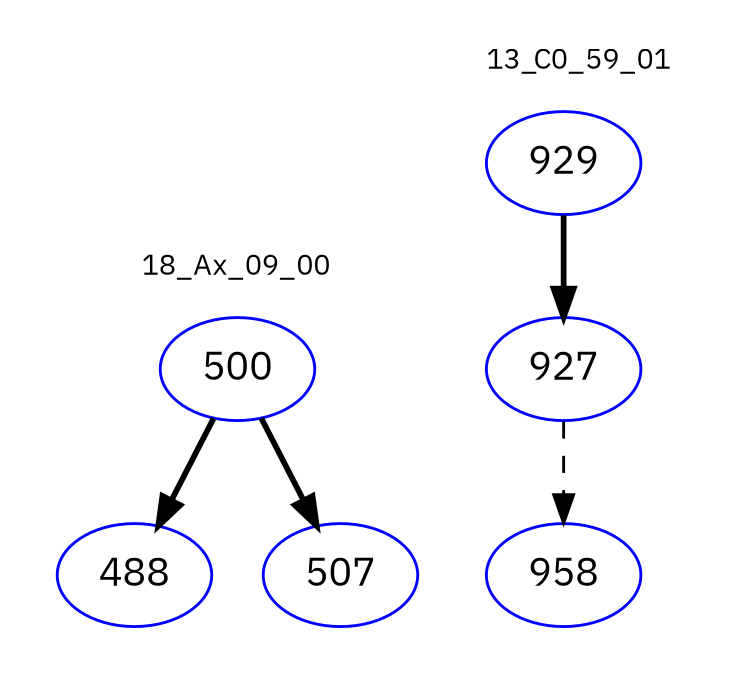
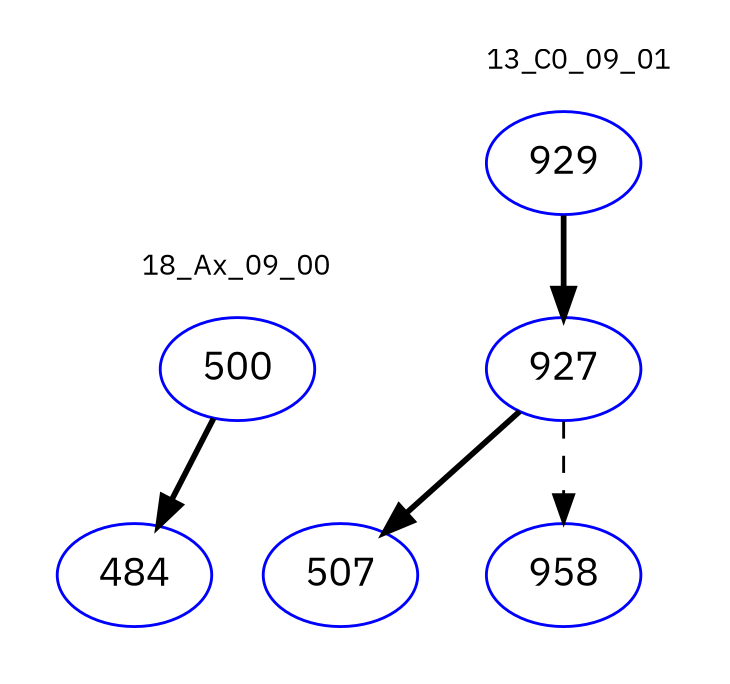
cluster "13_C0_59_01": label "13_C0_59_01" -> "13_C0_09_01"
edge "500" -> "507": now "927" -> "507"
node "488": label "488" -> "484"
